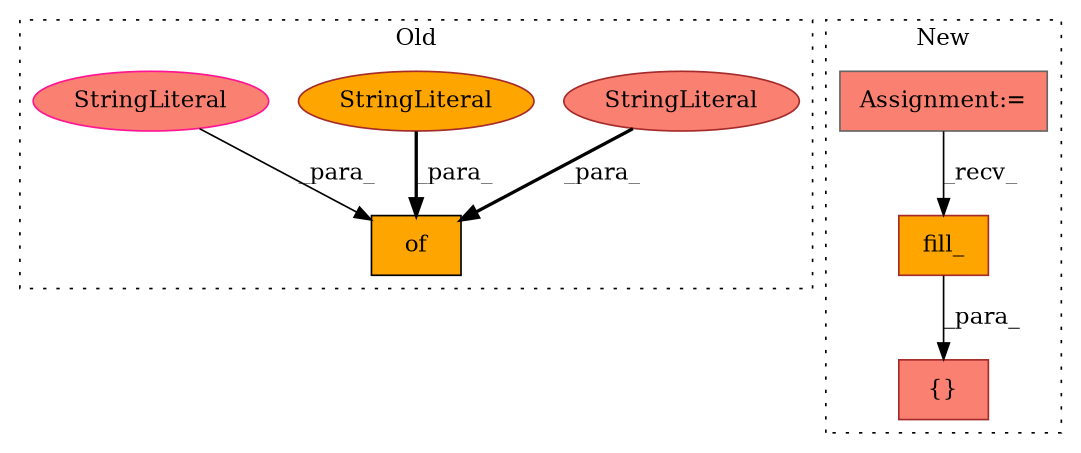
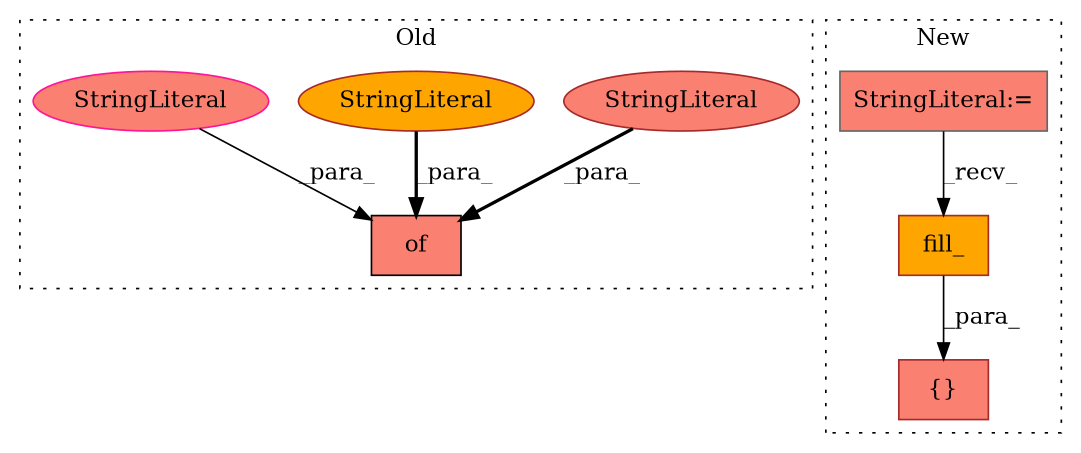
node "Assignment:=": label "Assignment:=" -> "StringLiteral:="
node "of": fillcolor orange -> salmon
